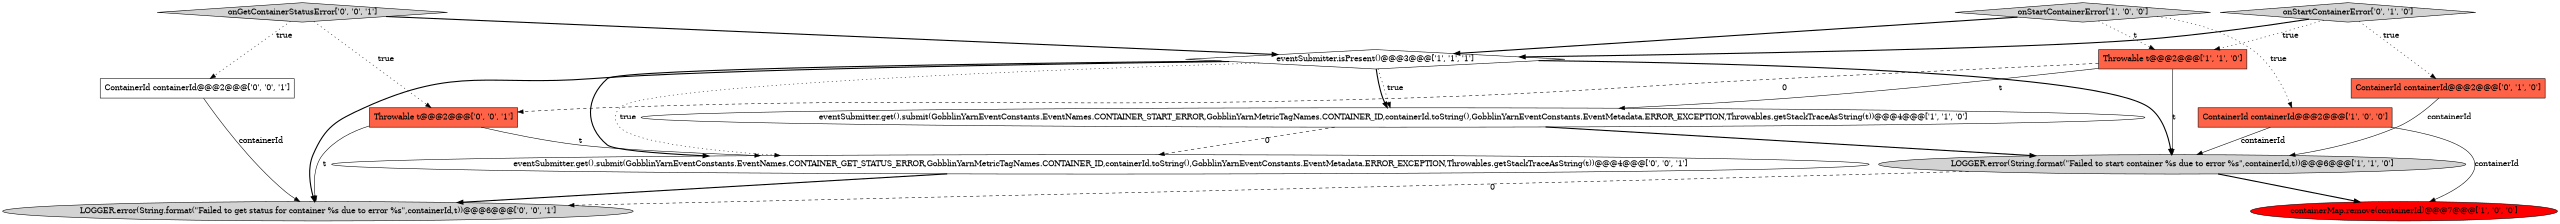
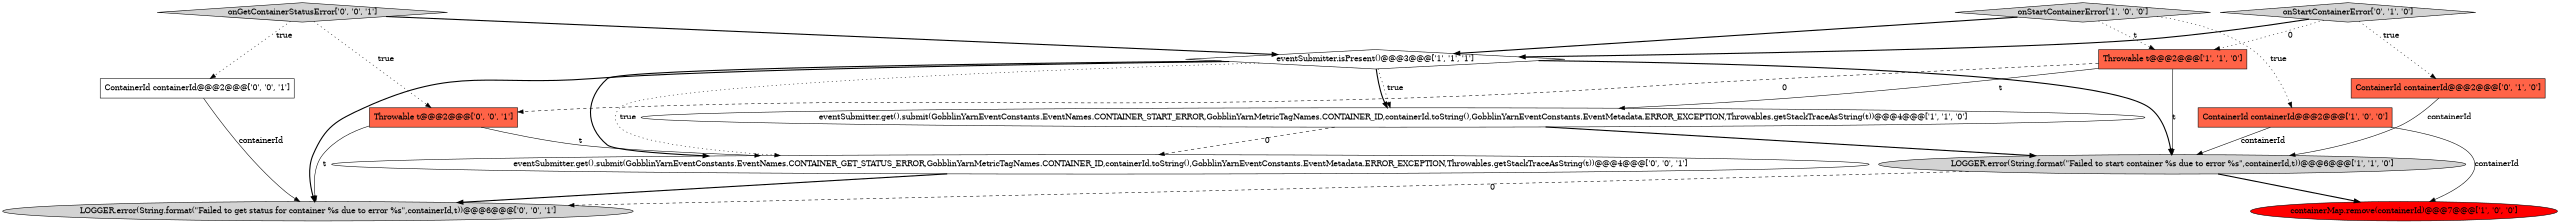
edge "onStartContainerError['0', '1', '0']" -> "Throwable t@@@2@@@['1', '1', '0']": label "true" -> "0"
